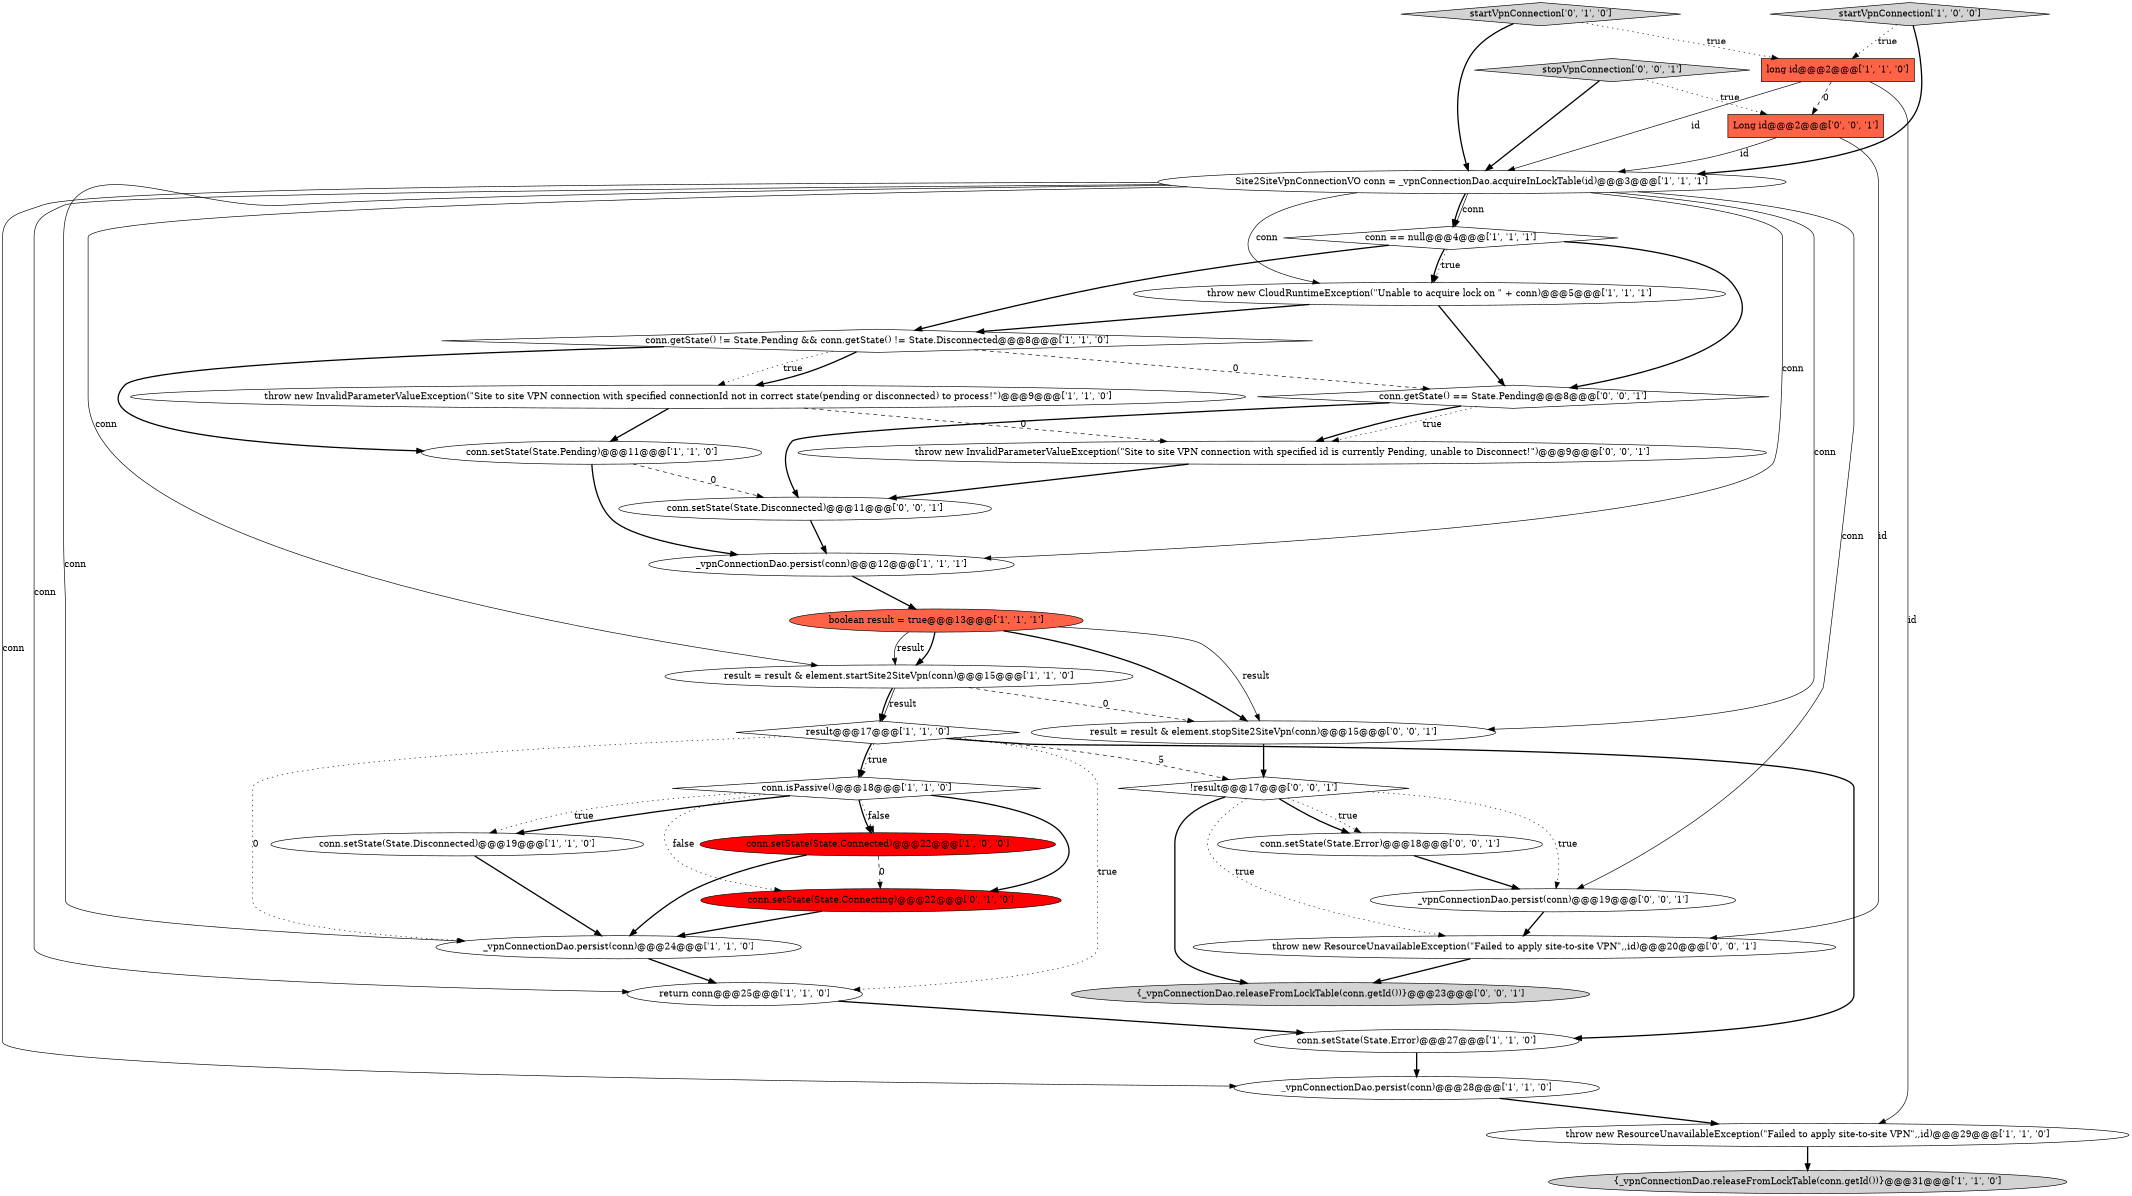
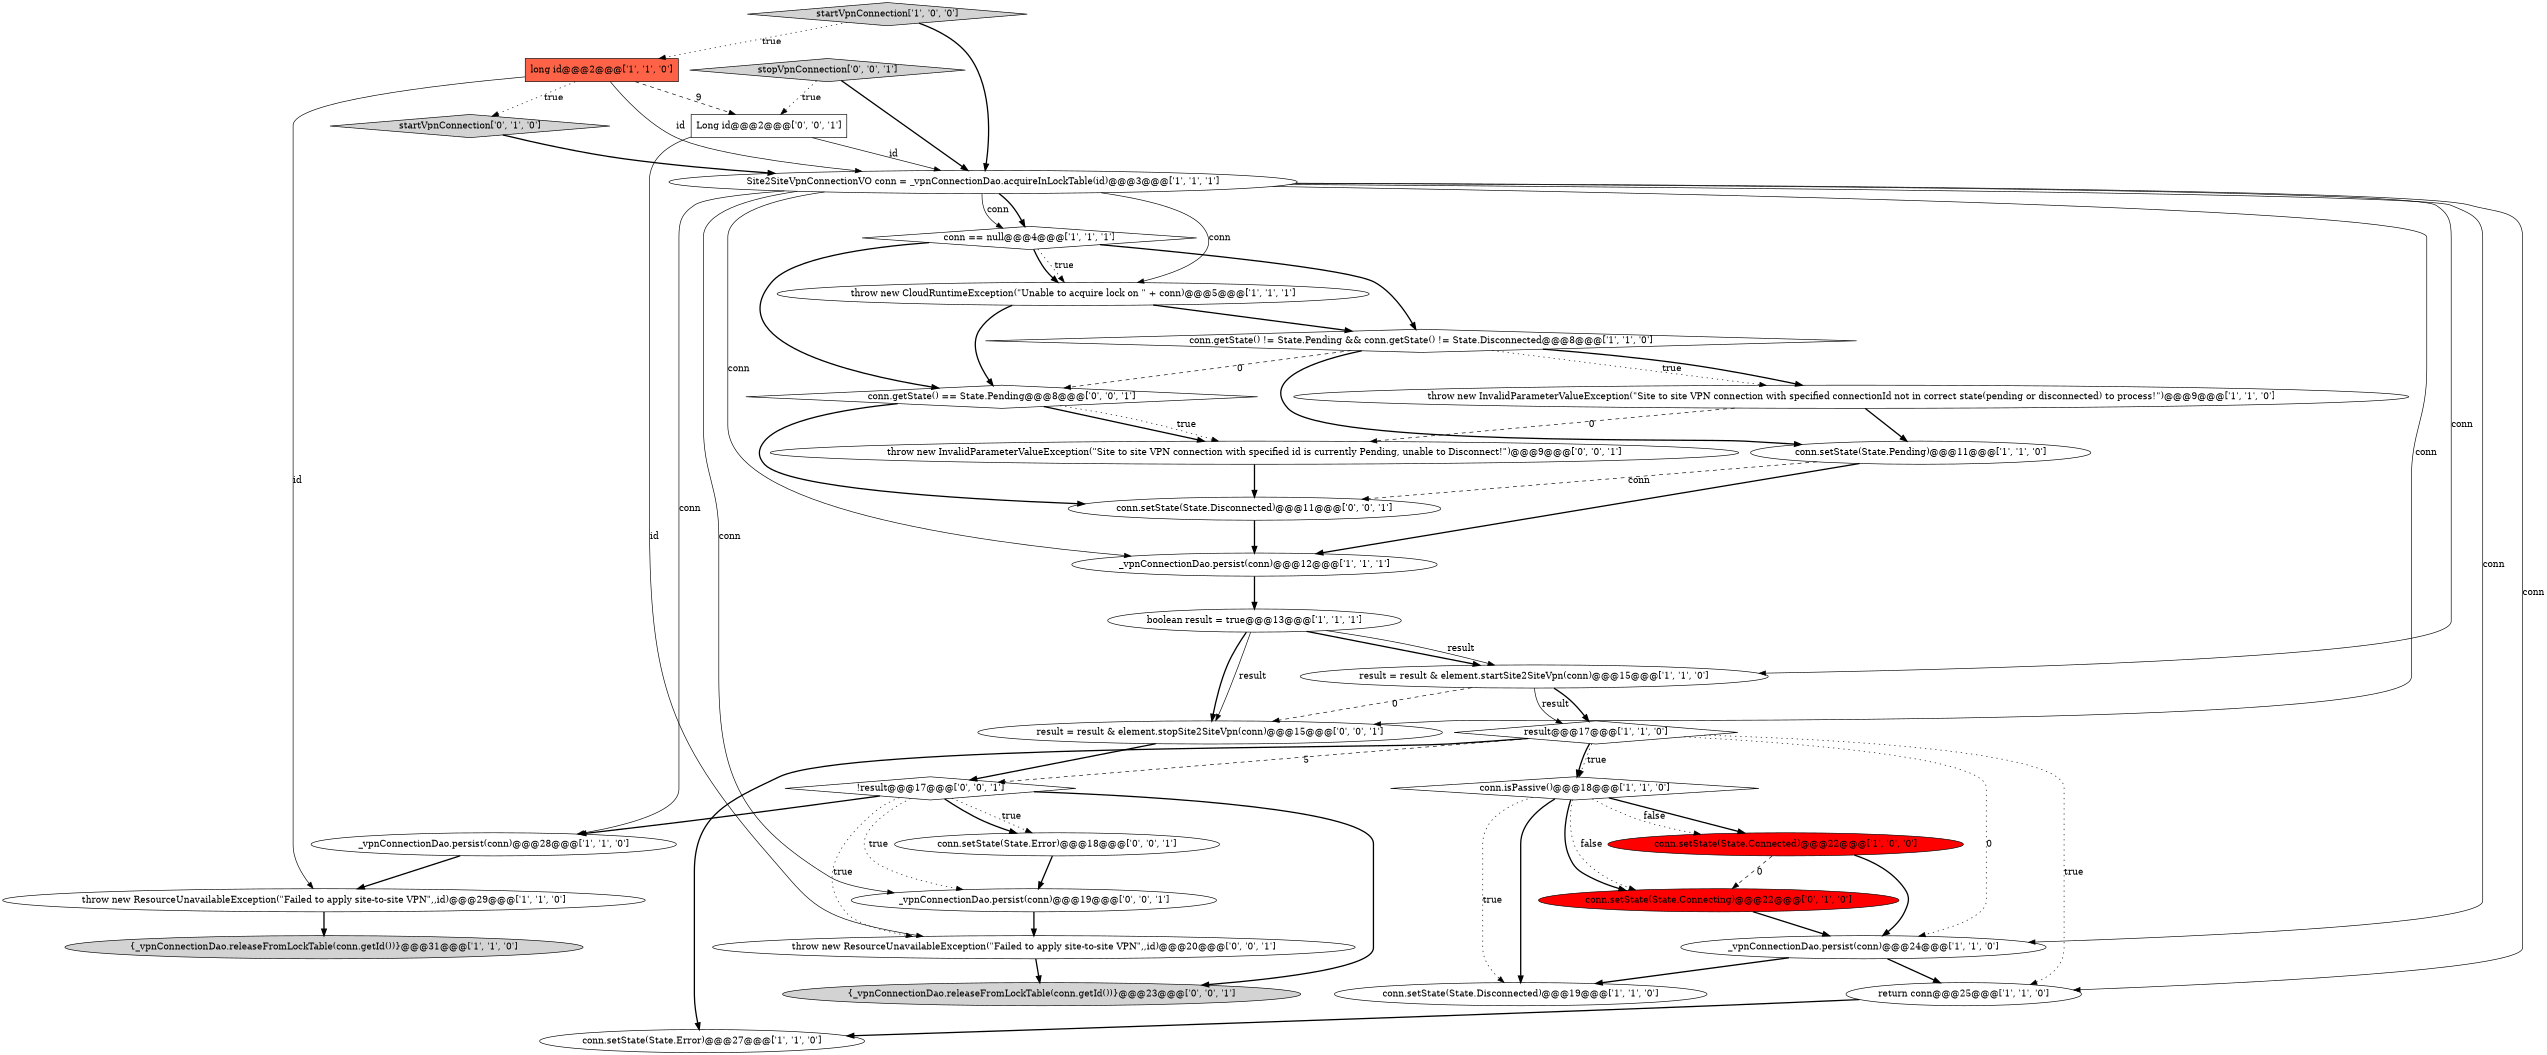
edge "startVpnConnection['0', '1', '0']" -> "long id@@@2@@@['1', '1', '0']": reversed
edge "long id@@@2@@@['1', '1', '0']" -> "Long id@@@2@@@['0', '0', '1']": label "0" -> "9"
node "Long id@@@2@@@['0', '0', '1']": fillcolor tomato -> white
edge "conn.setState(State.Pending)@@@11@@@['1', '1', '0']" -> "conn.setState(State.Disconnected)@@@11@@@['0', '0', '1']": label "0" -> "conn"
node "boolean result = true@@@13@@@['1', '1', '1']": fillcolor tomato -> white
edge "conn.setState(State.Disconnected)@@@19@@@['1', '1', '0']" -> "_vpnConnectionDao.persist(conn)@@@24@@@['1', '1', '0']": reversed
edge "conn.setState(State.Error)@@@27@@@['1', '1', '0']" -> "_vpnConnectionDao.persist(conn)@@@28@@@['1', '1', '0']": now "!result@@@17@@@['0', '0', '1']" -> "_vpnConnectionDao.persist(conn)@@@28@@@['1', '1', '0']"
